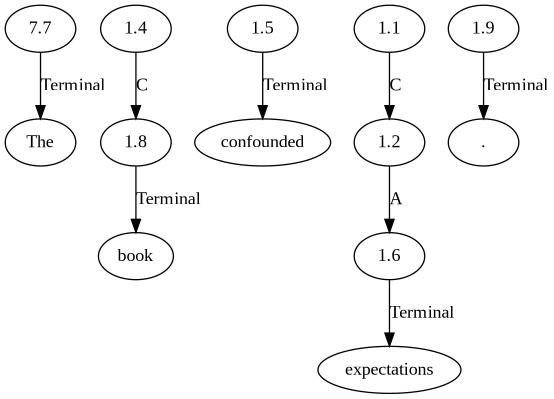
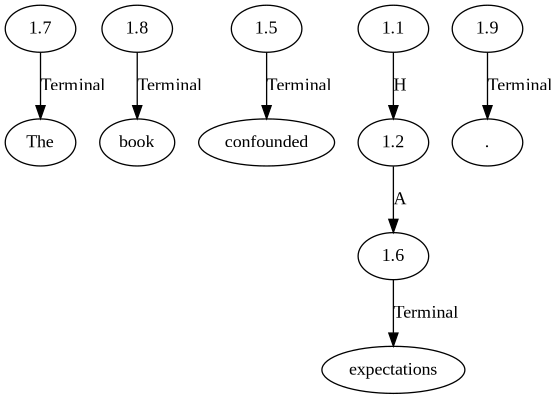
node "7.7": label "7.7" -> "1.7"
node "1.4": removed
edge "1.1" -> "1.2": label "C" -> "H"
